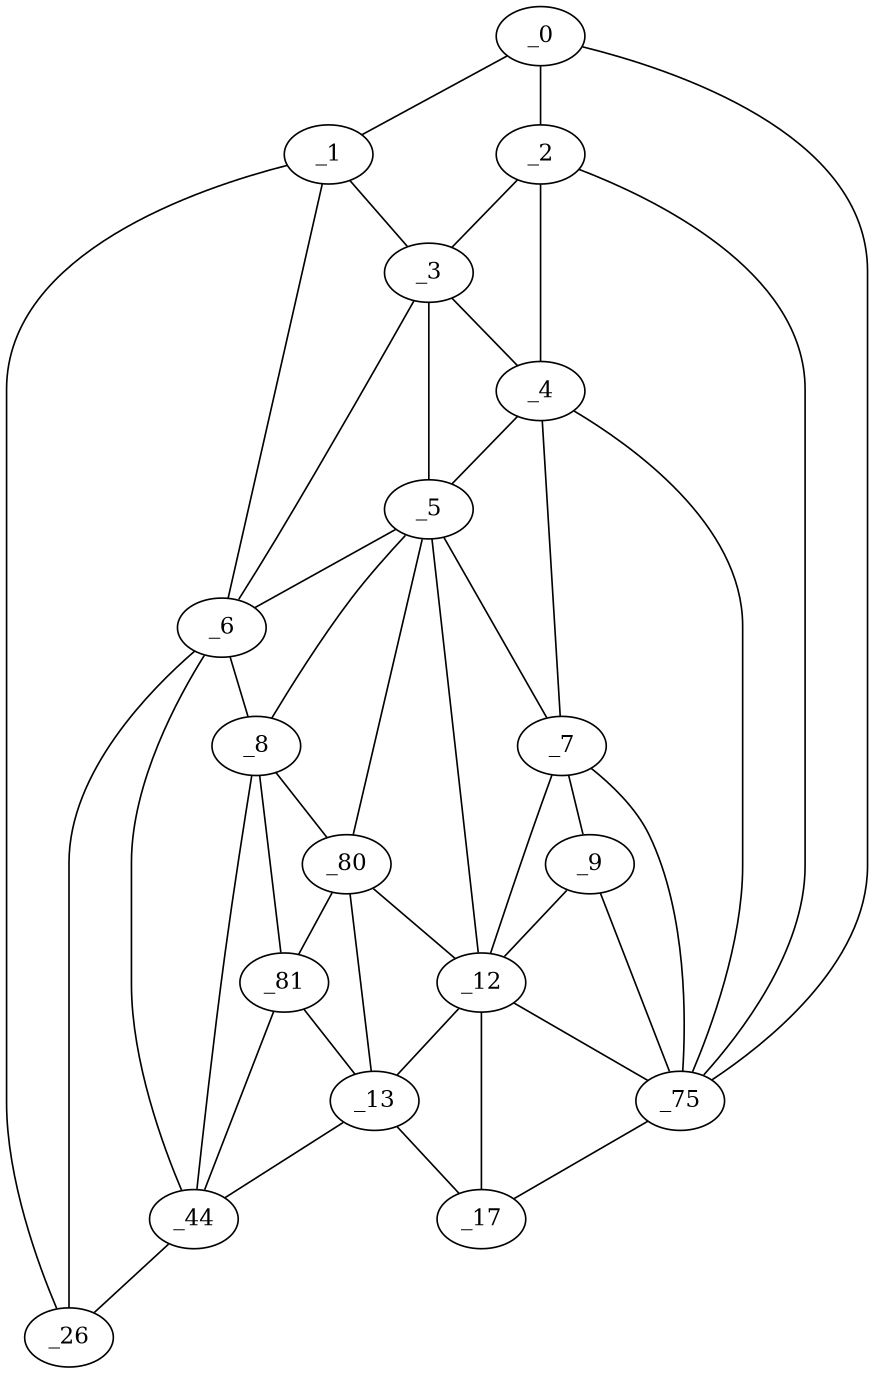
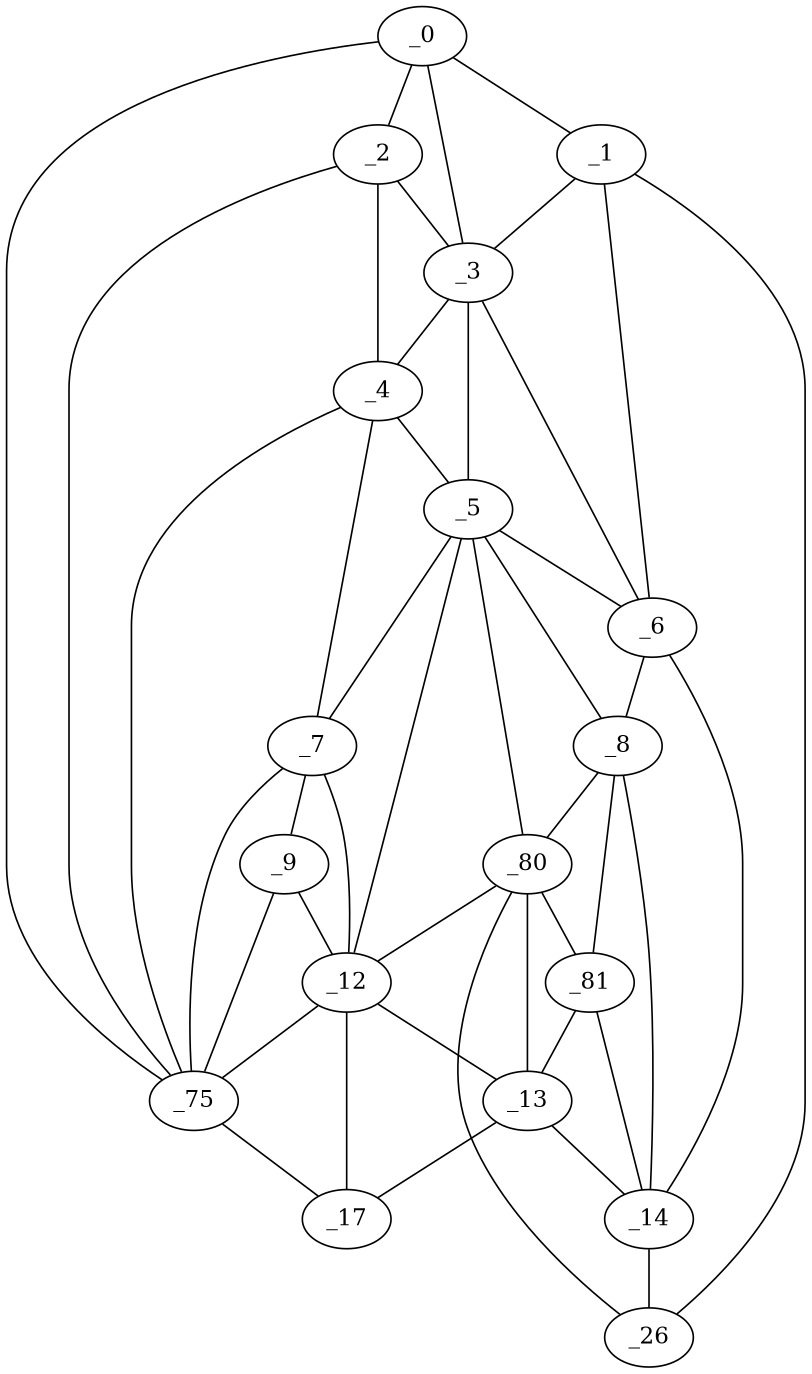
edge "_0" -- "_3": added
edge "_6" -- "_26": now "_80" -- "_26"
node "_44": label "_44" -> "_14"
